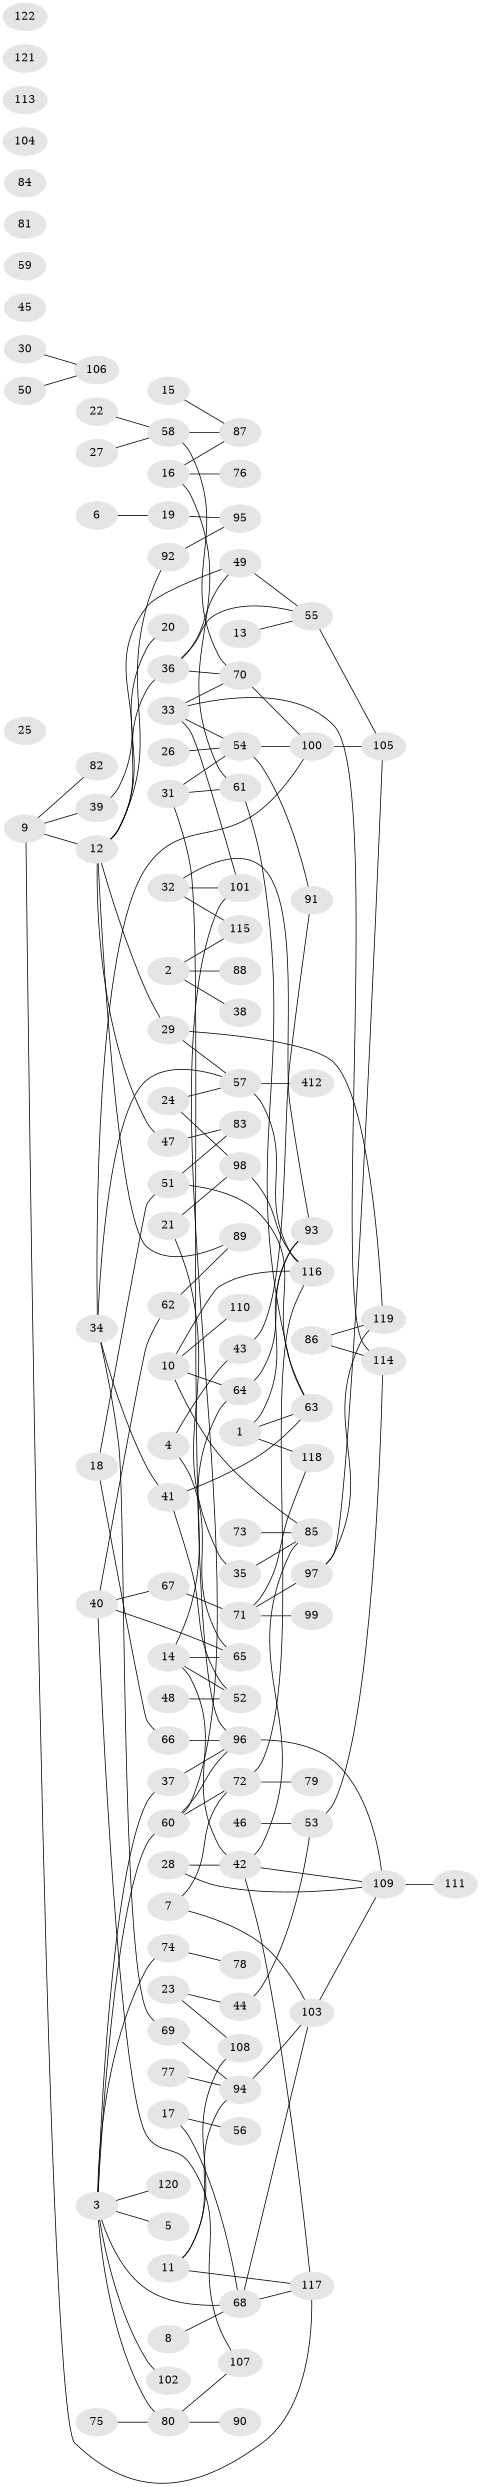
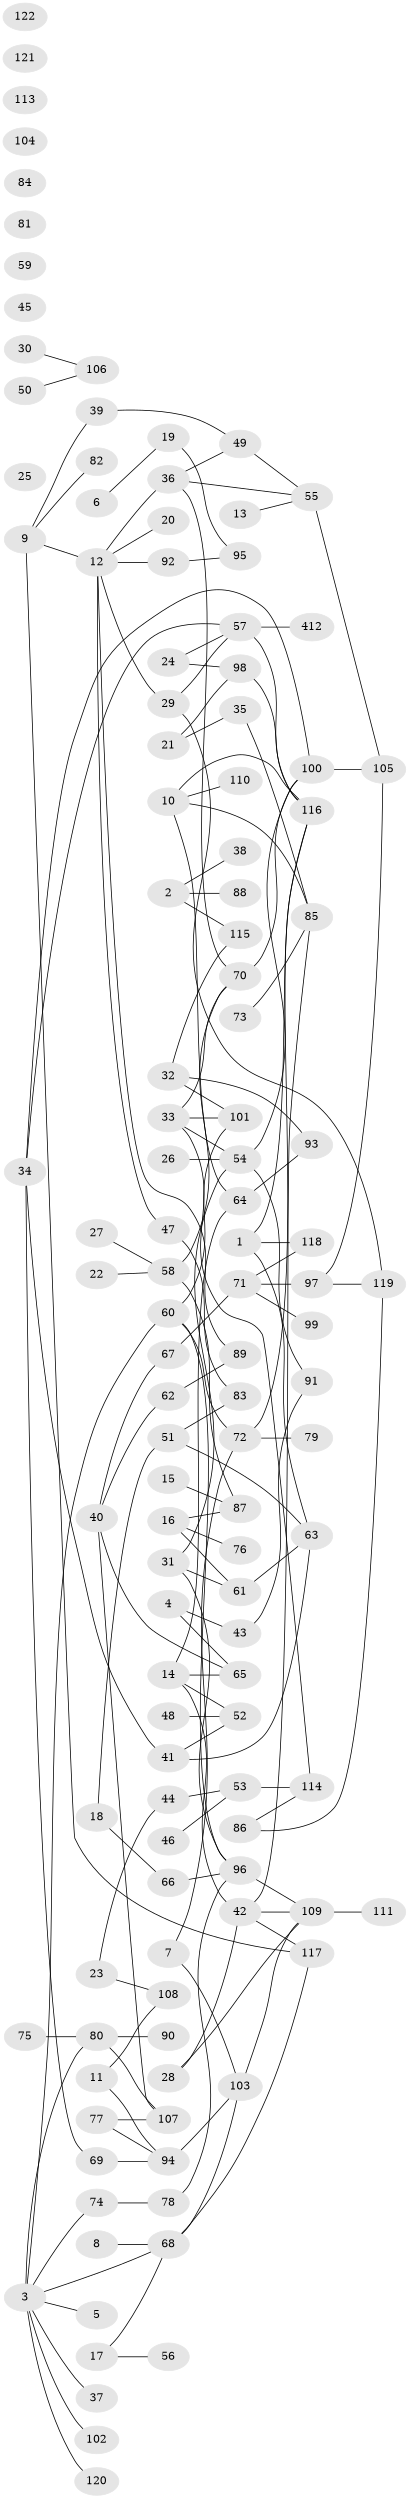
edge "93" -- "1": now "116" -- "1"
edge "96" -- "37": now "96" -- "78"
edge "77" -- "107": added
edge "11" -- "117": removed
